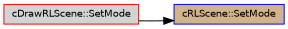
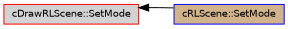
edge "cDrawRLScene::SetMode" -> "cRLScene::SetMode": reversed
